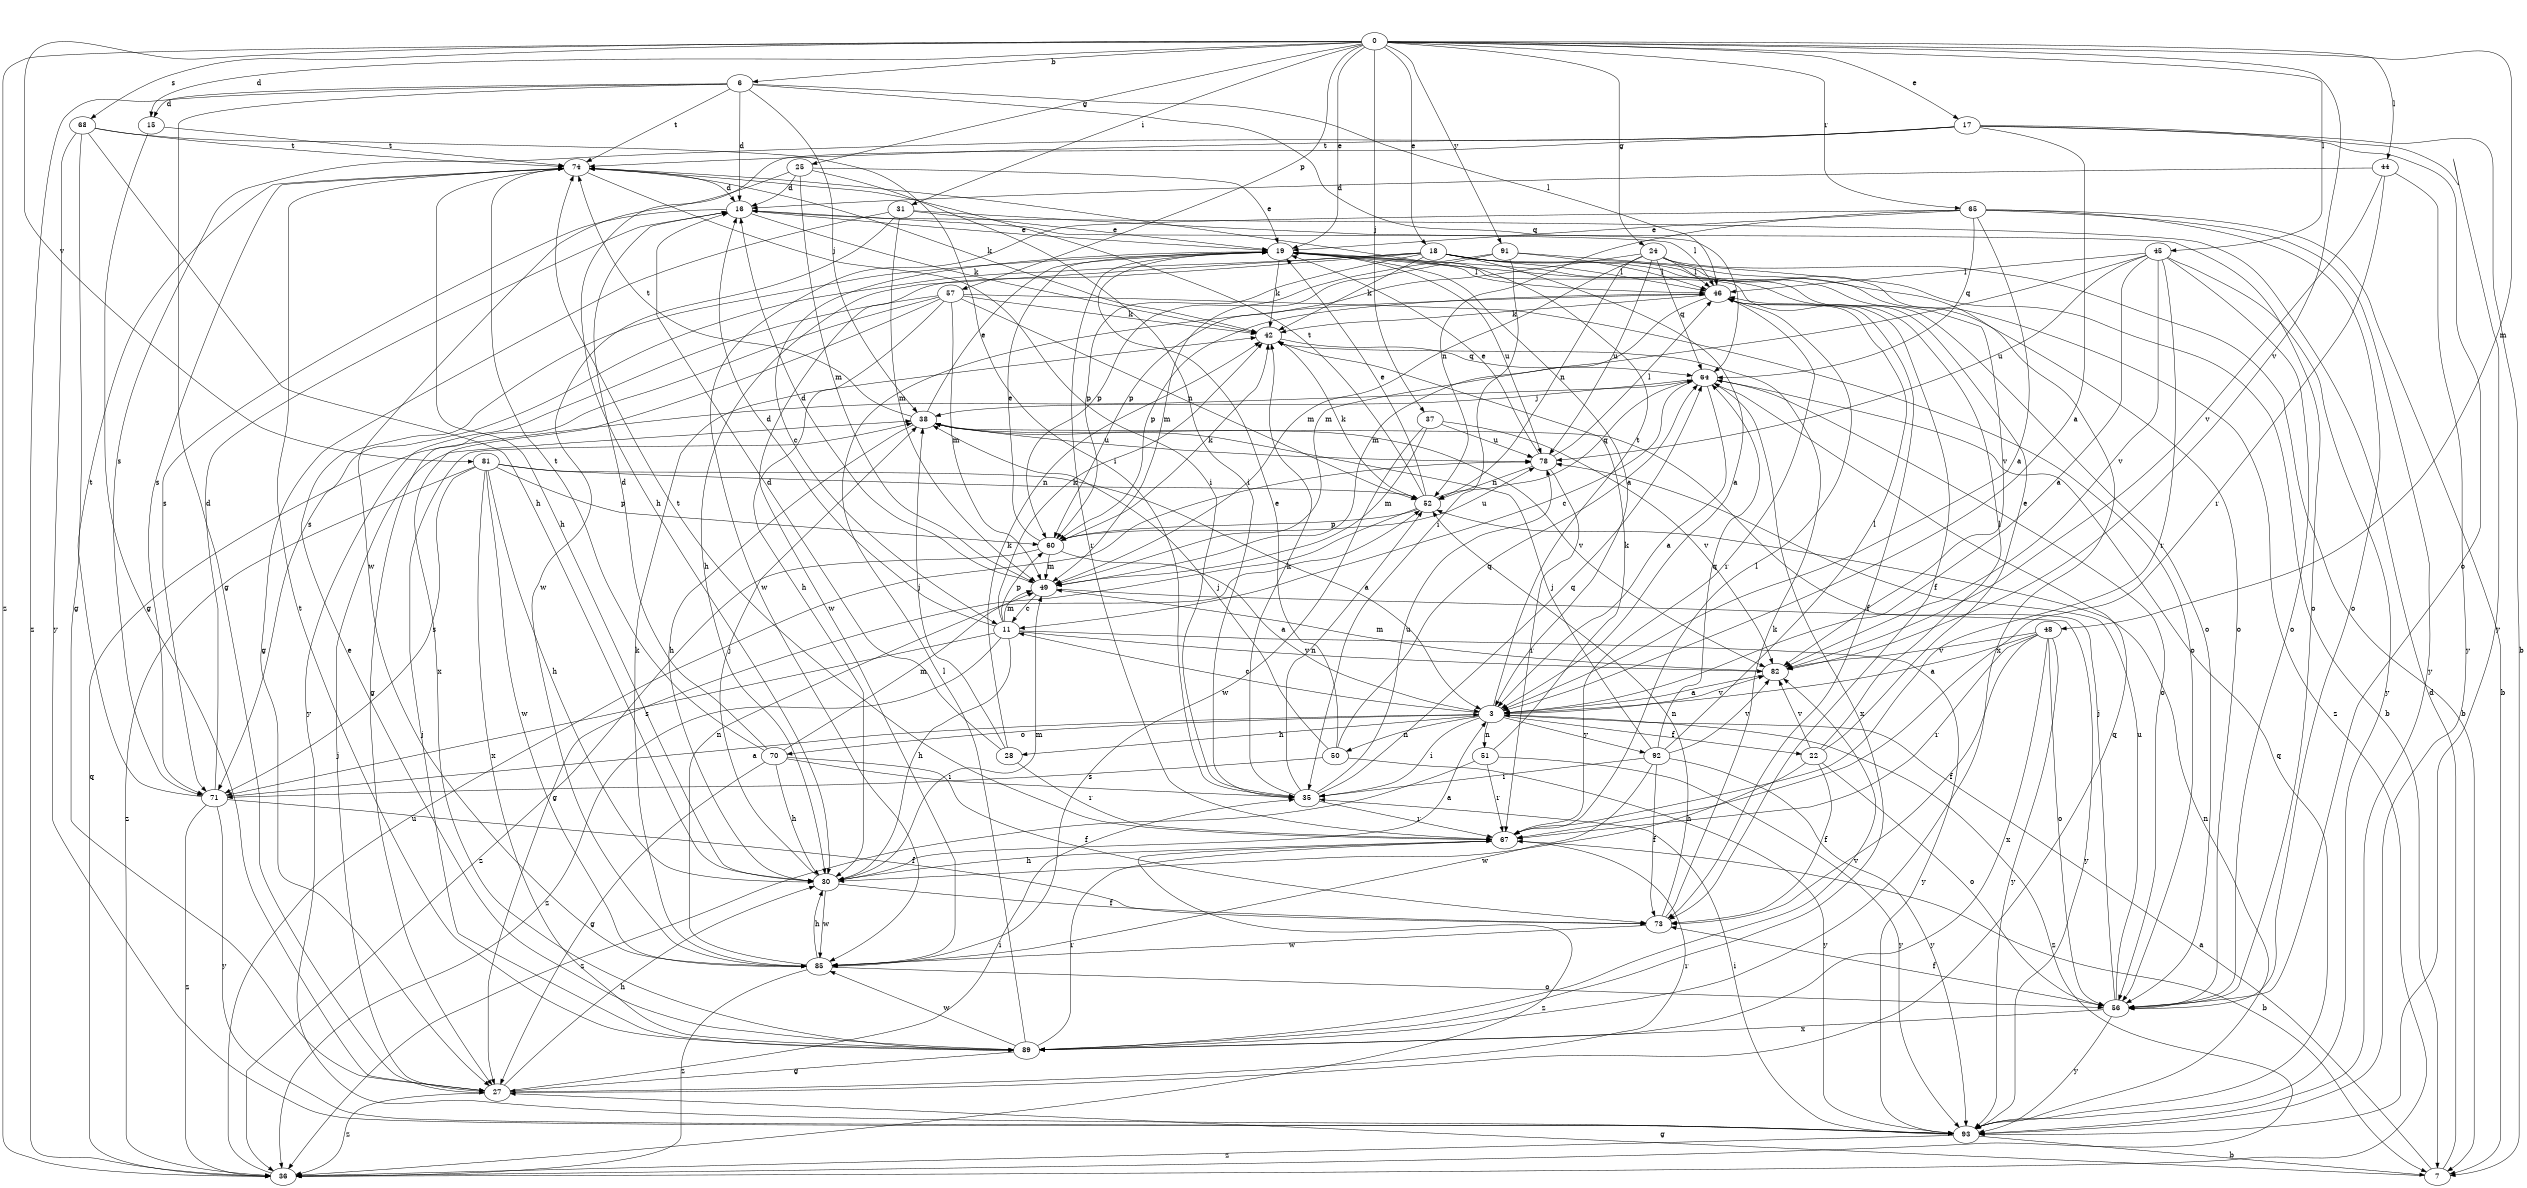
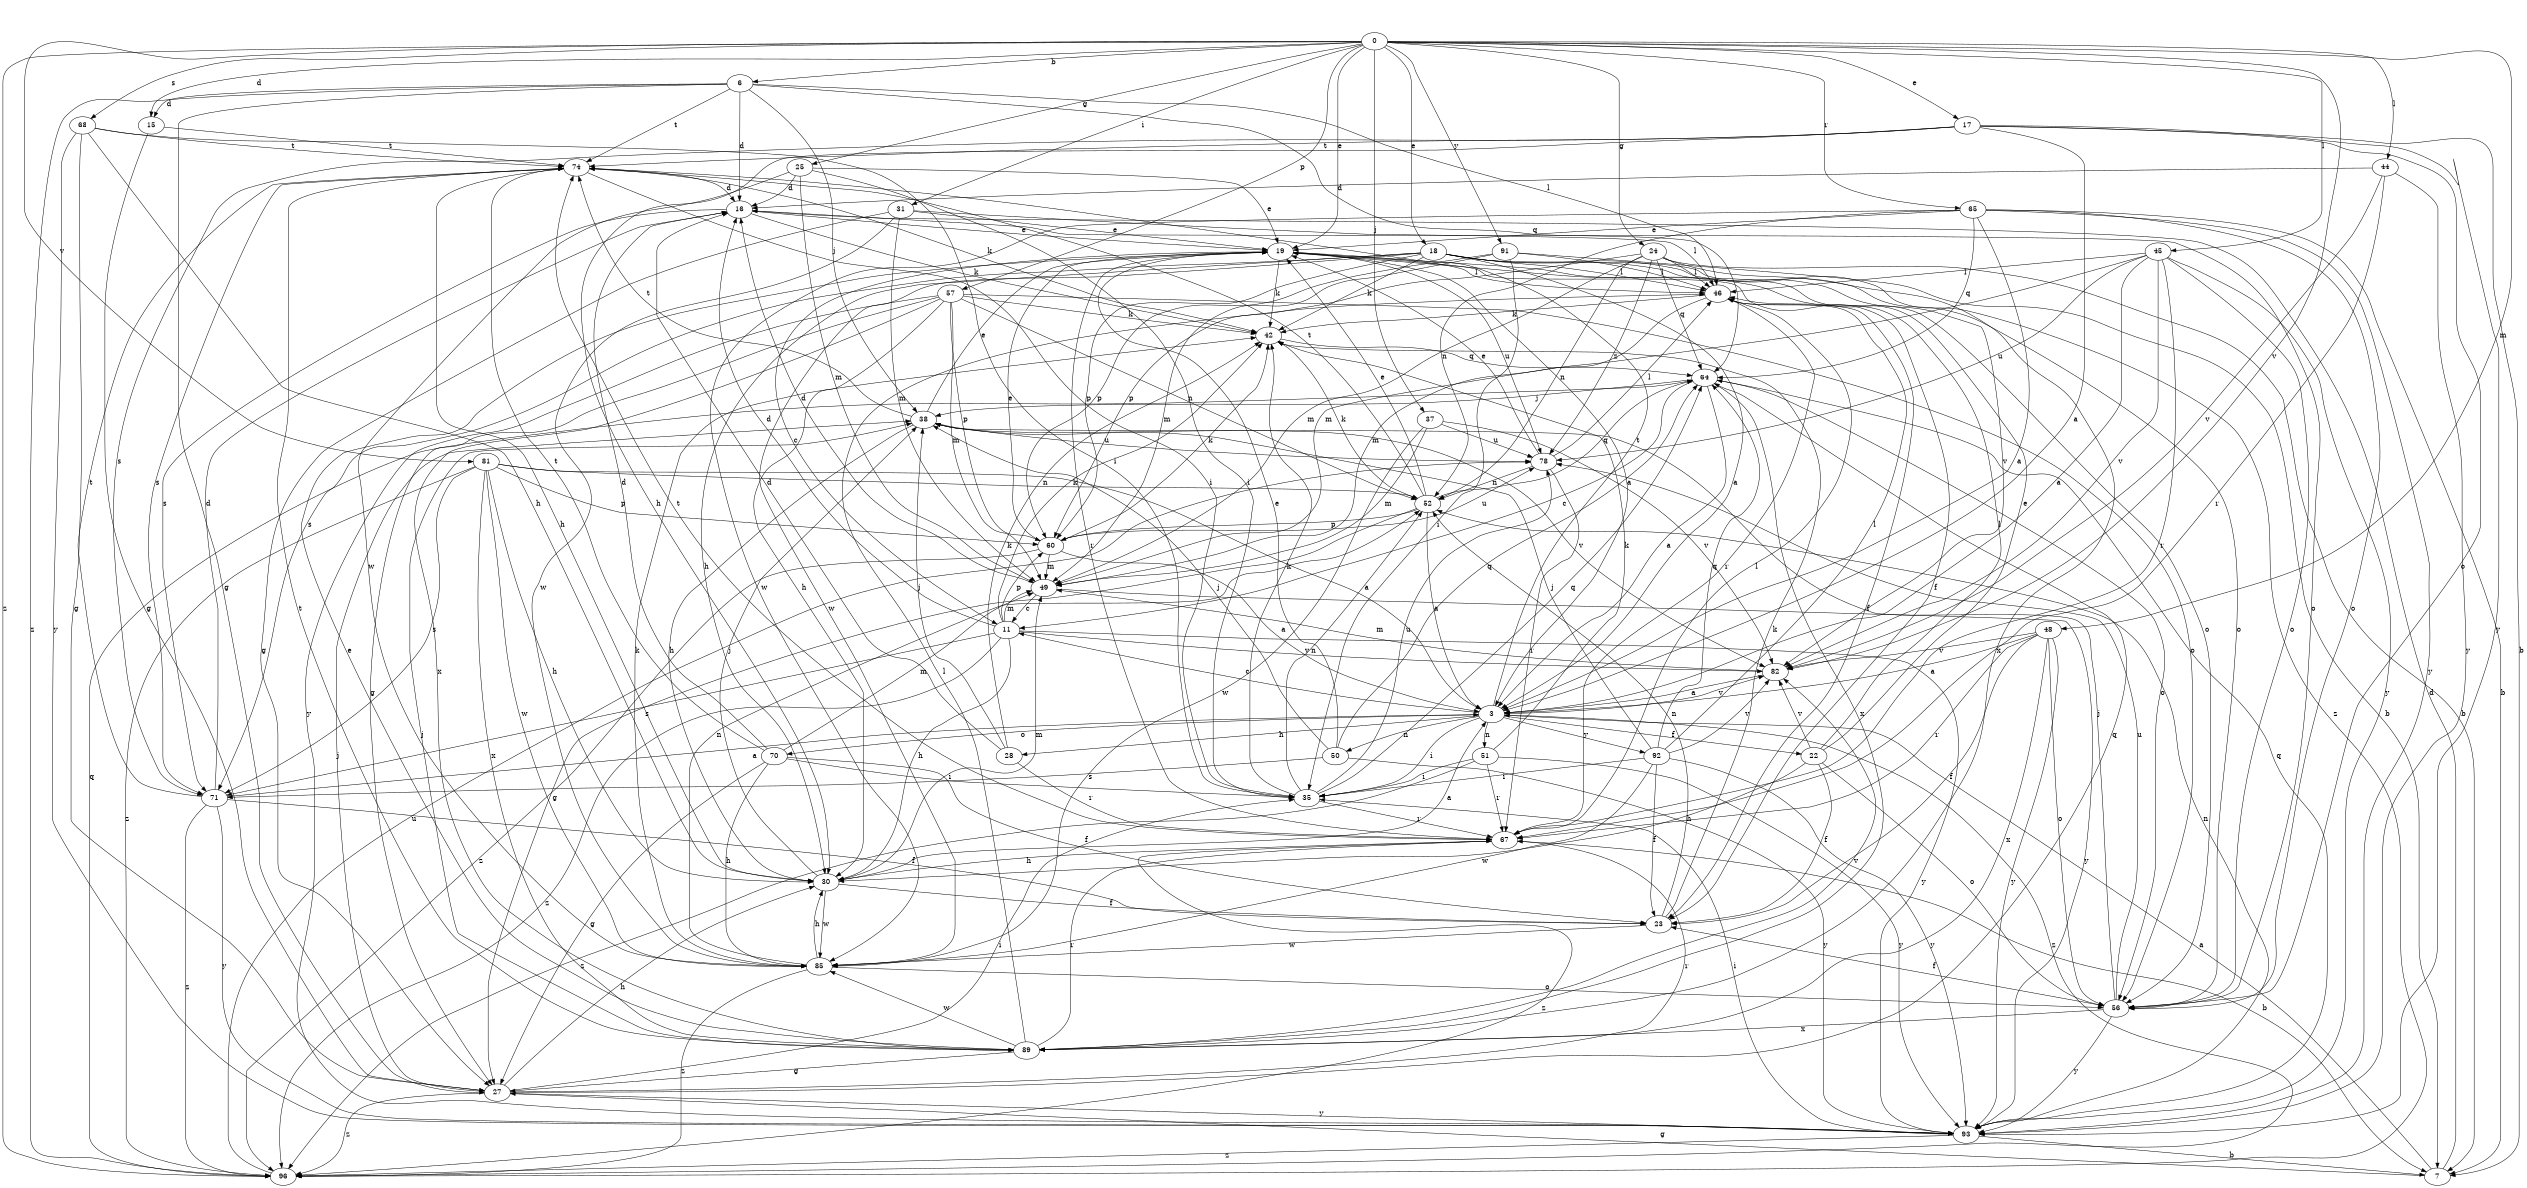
edge "46" -> "60": now "57" -> "60"
edge "24" -> "78": label "u" -> "z"
edge "52" -> "3": added, label "a"
edge "51" -> "35": added, label "i"
edge "70" -> "30": now "70" -> "85"
node "73": label "73" -> "23"
edge "27" -> "93": added, label "y"
node "36": label "36" -> "96"
